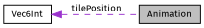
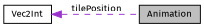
node "Vec6Int": label "Vec6Int" -> "Vec2Int"
